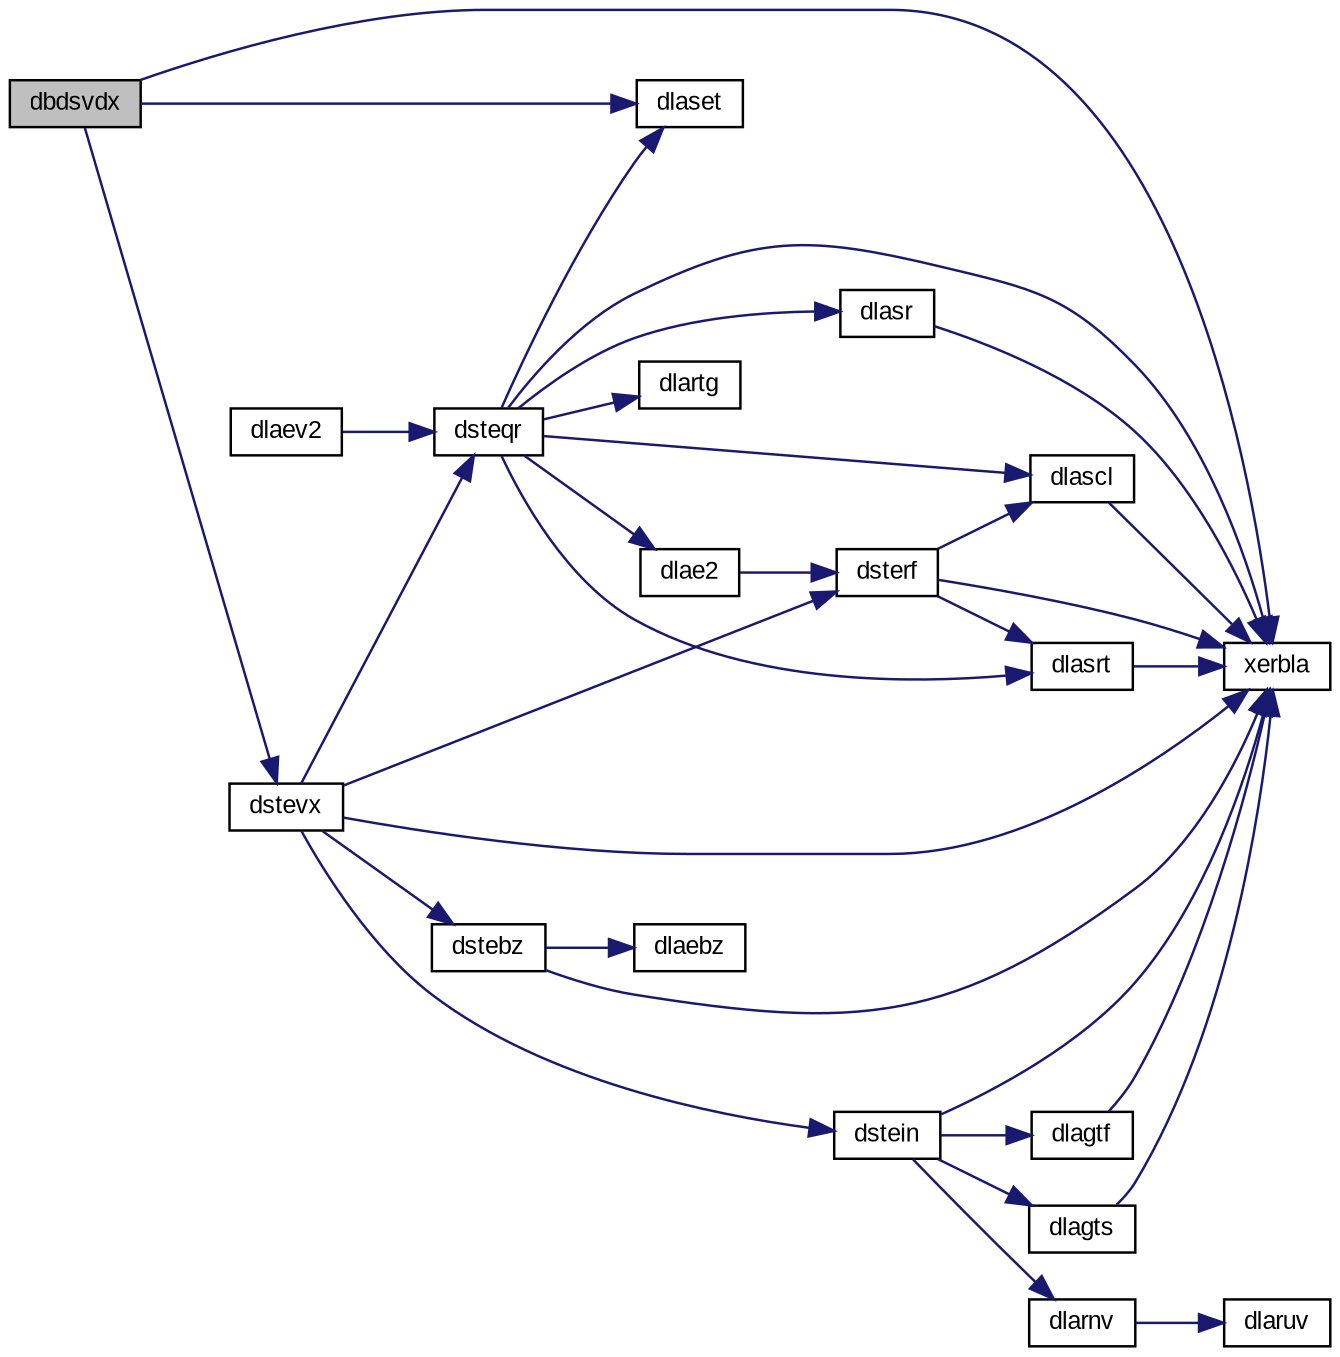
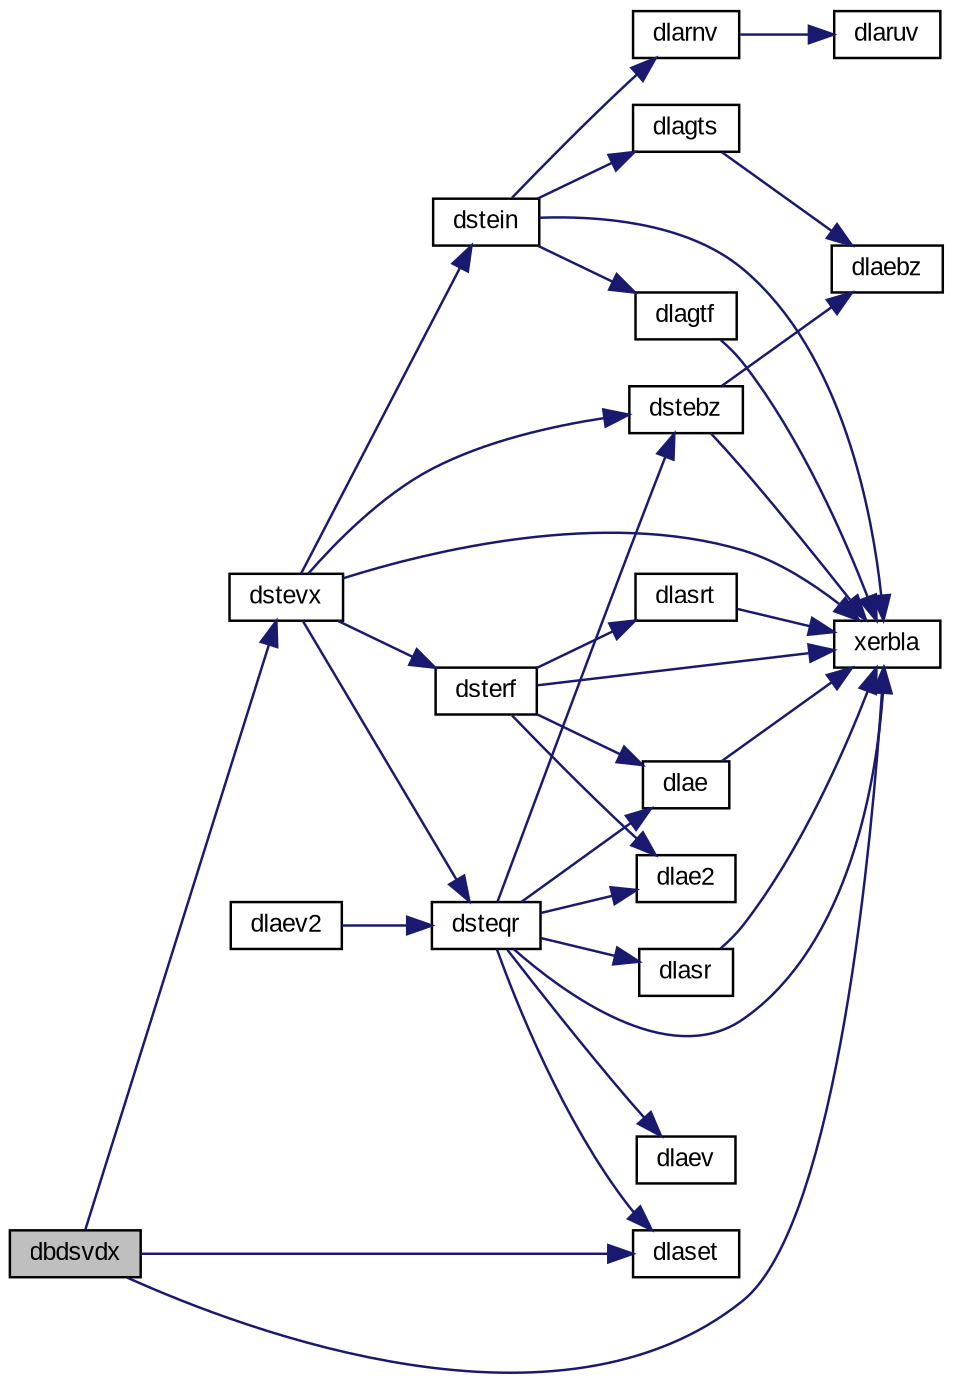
node "dlartg": label "dlartg" -> "dlaev"
node "dlascl": label "dlascl" -> "dlae"
edge "dlae2" -> "dsterf": reversed
edge "dsteqr" -> "dlasrt": now "dsteqr" -> "dstebz"
edge "dlagts" -> "xerbla": now "dlagts" -> "dlaebz"
